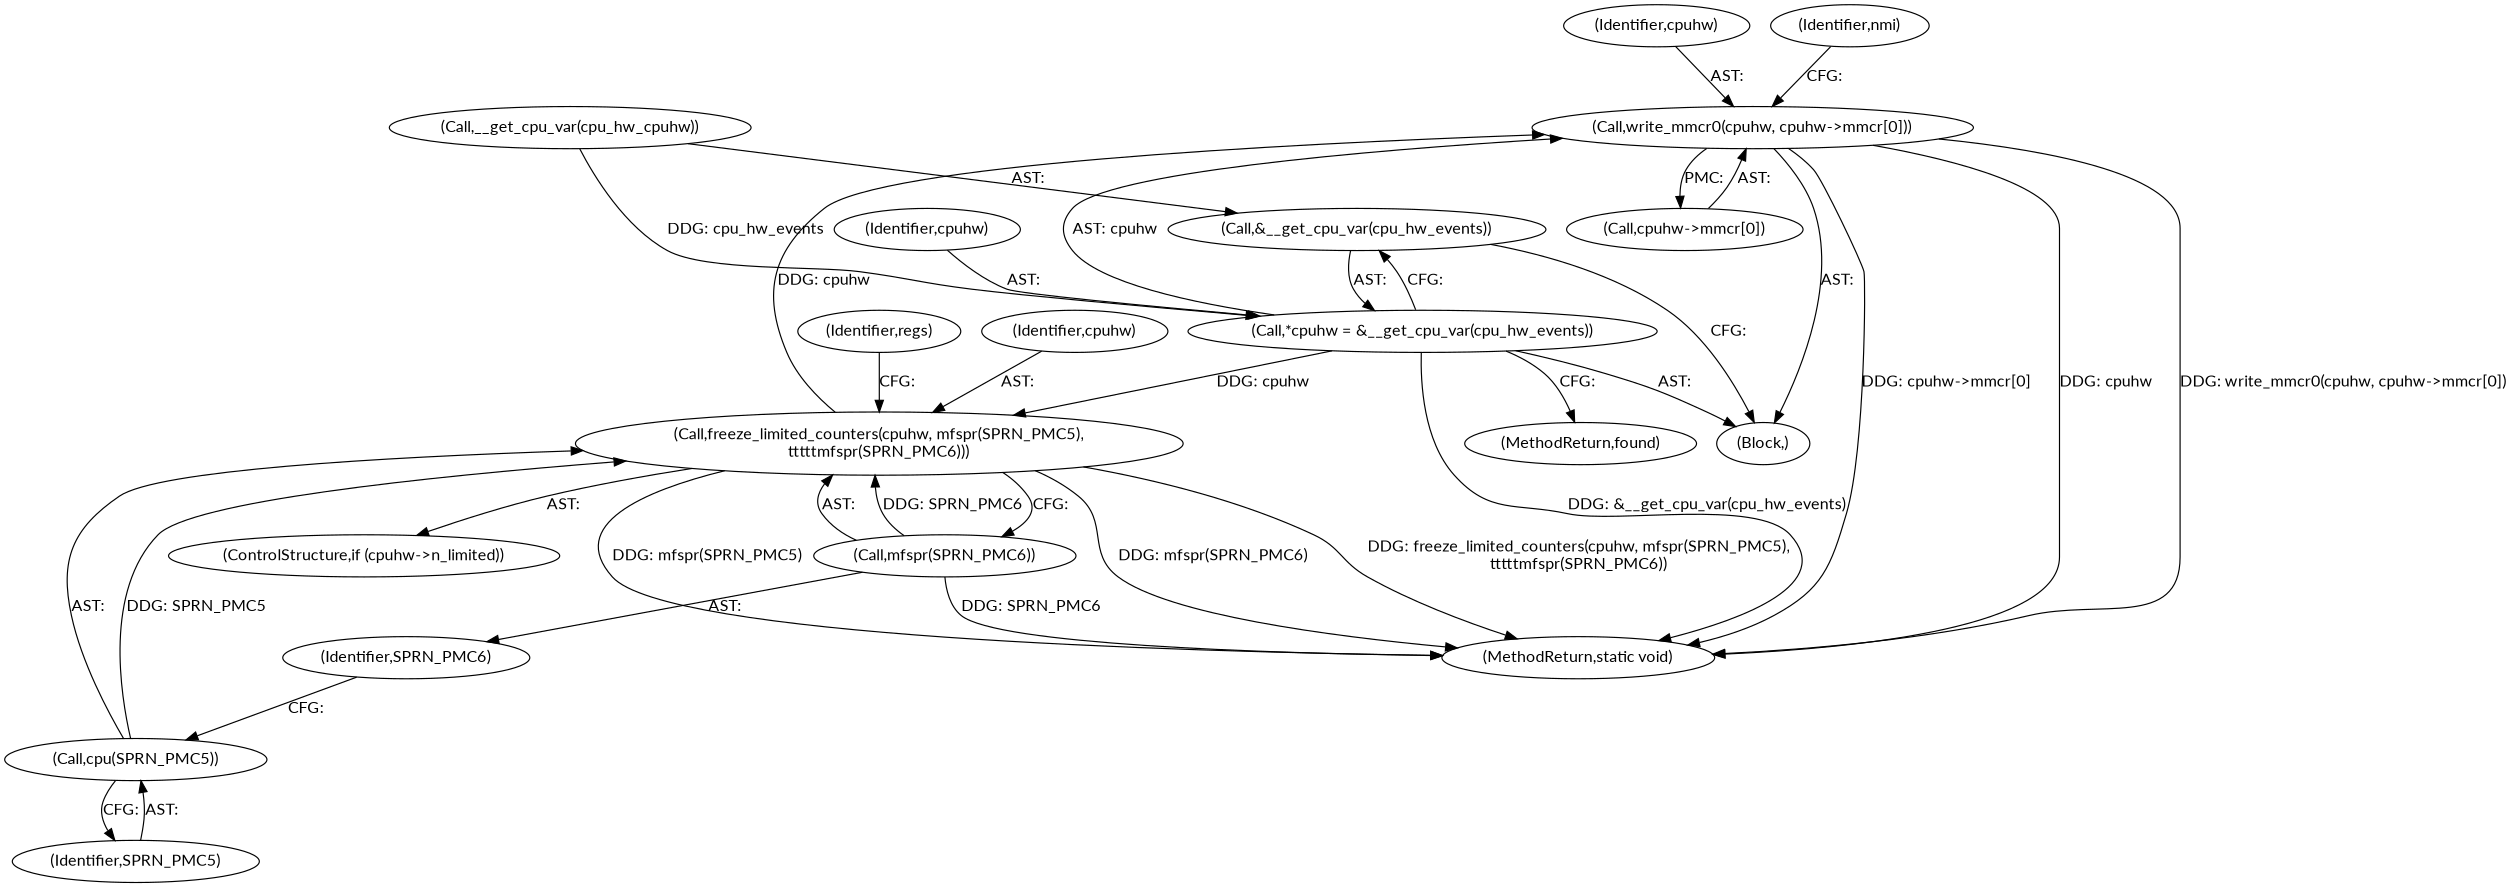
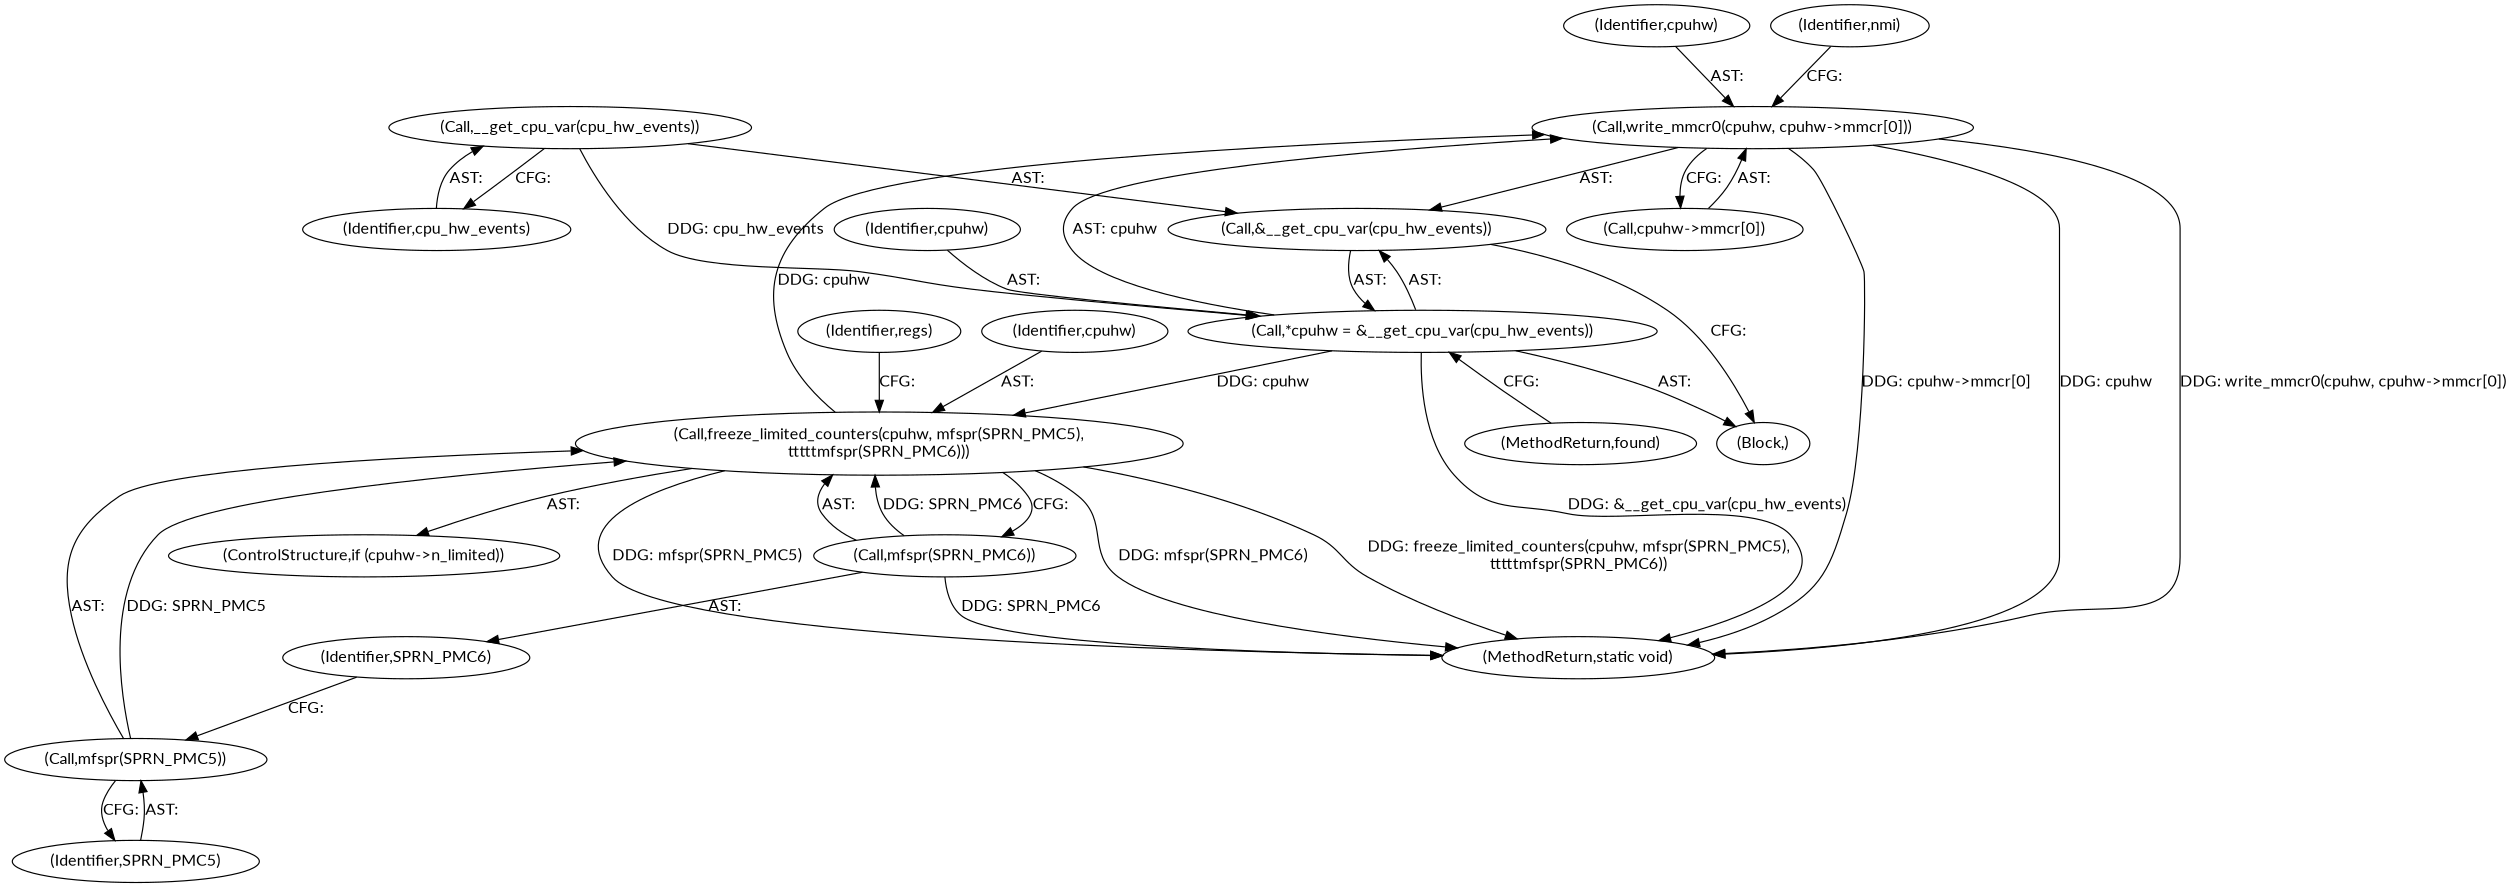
node "(Call,__get_cpu_var(cpu_hw_cpuhw))": label "(Call,__get_cpu_var(cpu_hw_cpuhw))" -> "(Call,__get_cpu_var(cpu_hw_events))"
edge "(Call,write_mmcr0(cpuhw, cpuhw->mmcr[0]))" -> "(Call,cpuhw->mmcr[0])": label "PMC: " -> "CFG: "
node "(Identifier,cpu_hw_events)": added
edge "(Call,write_mmcr0(cpuhw, cpuhw->mmcr[0]))" -> "(Block,)": now "(Call,write_mmcr0(cpuhw, cpuhw->mmcr[0]))" -> "(Call,&__get_cpu_var(cpu_hw_events))"
edge "(Call,*cpuhw = &__get_cpu_var(cpu_hw_events))" -> "(Call,&__get_cpu_var(cpu_hw_events))": label "CFG: " -> "AST: "
edge "(Call,*cpuhw = &__get_cpu_var(cpu_hw_events))" -> "(MethodReturn,found)": reversed
node "(Call,cpu(SPRN_PMC5))": label "(Call,cpu(SPRN_PMC5))" -> "(Call,mfspr(SPRN_PMC5))"
